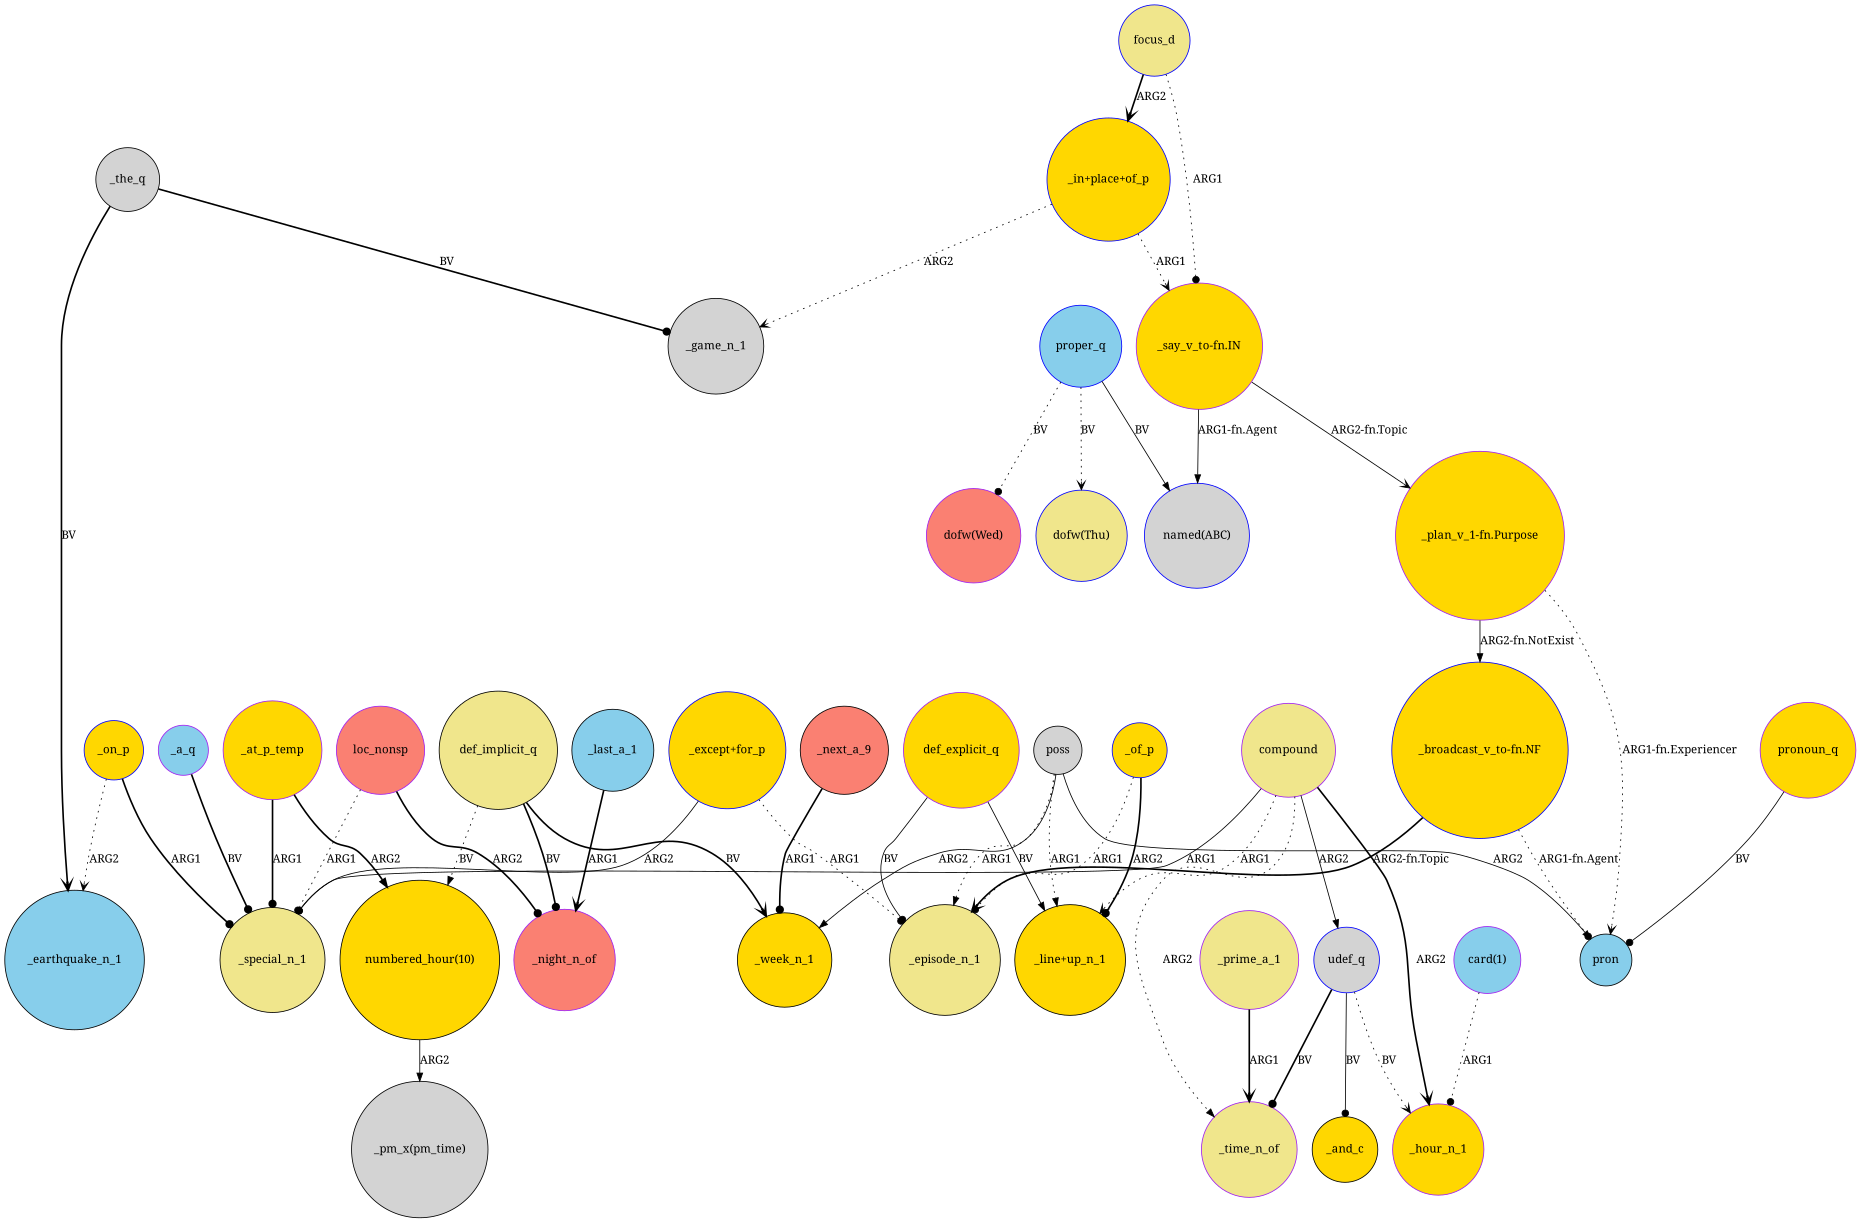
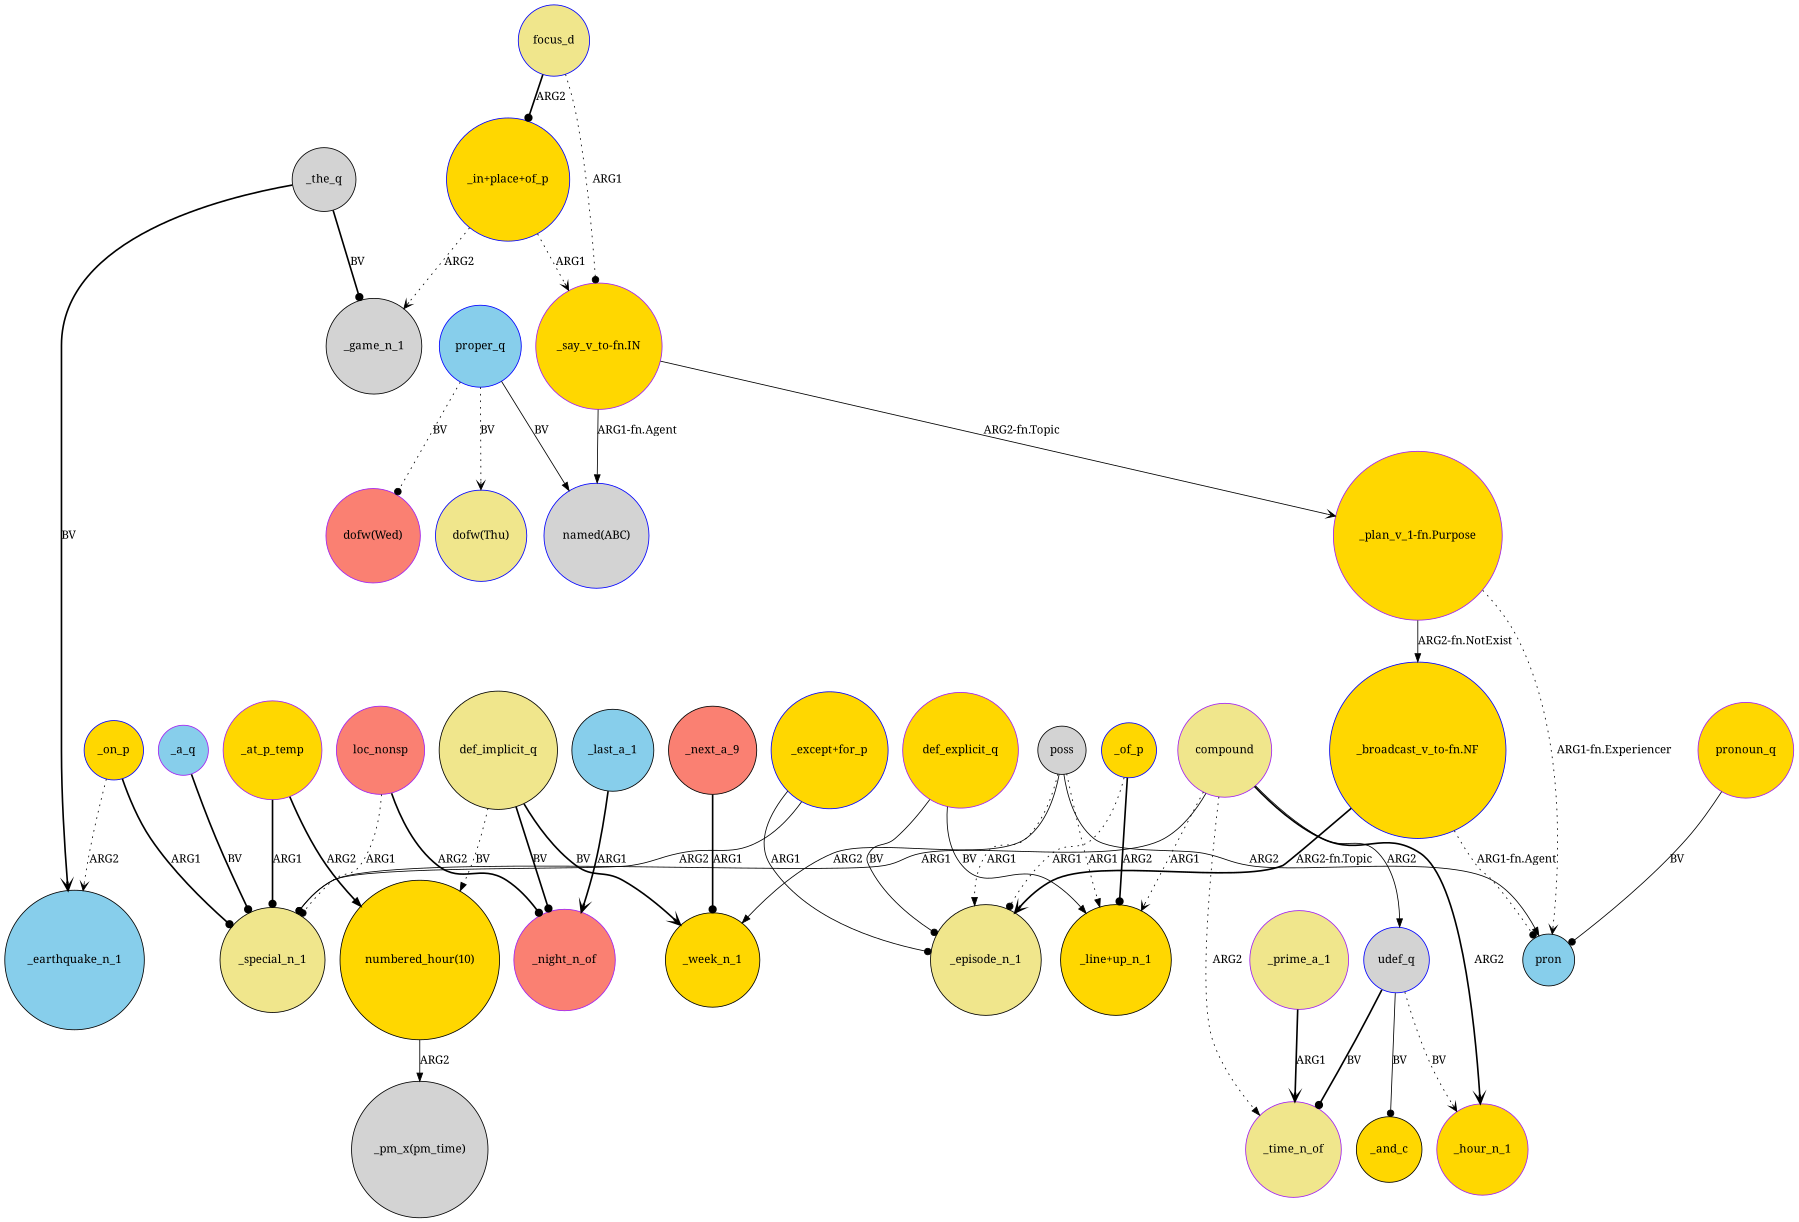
edge "focus_d" -> "_in+place+of_p": arrowhead vee -> dot
edge "_except+for_p" -> "_episode_n_1": style dotted -> solid
node "card(1)": removed
